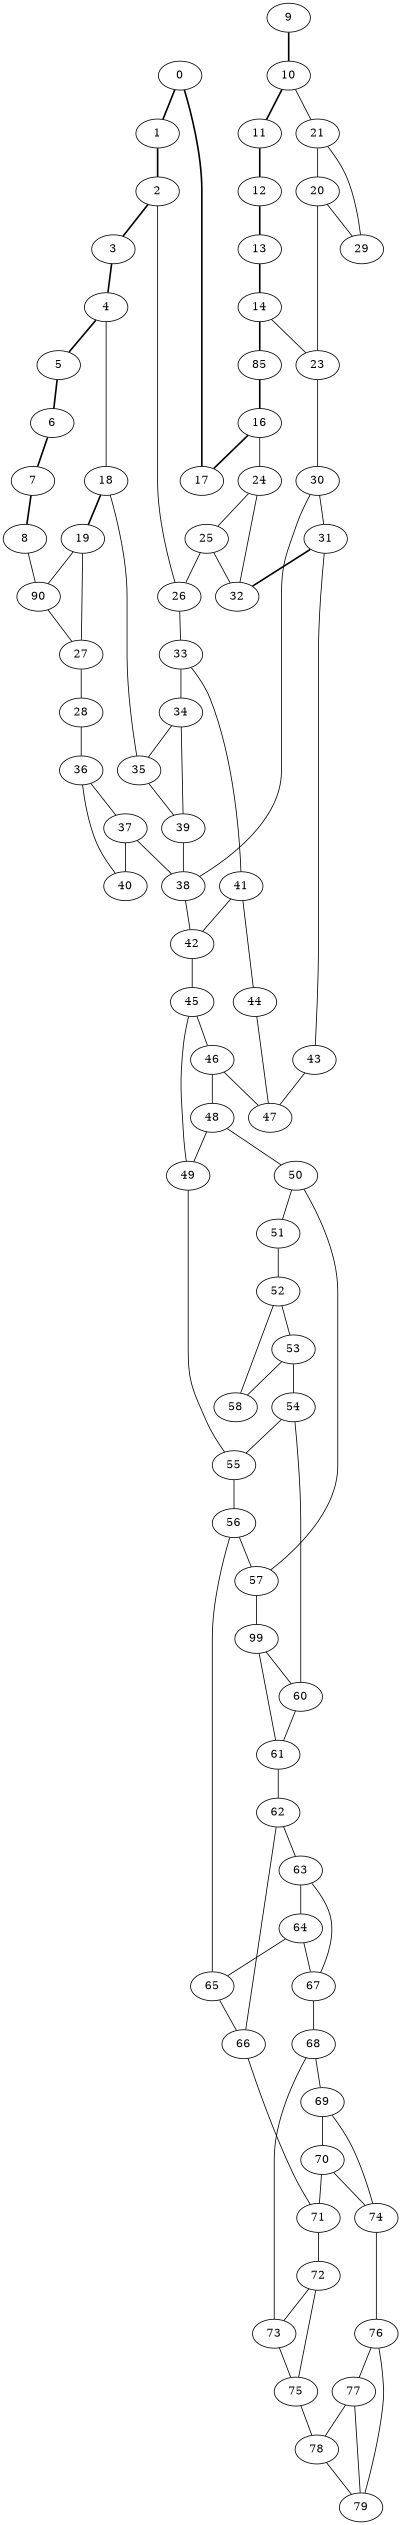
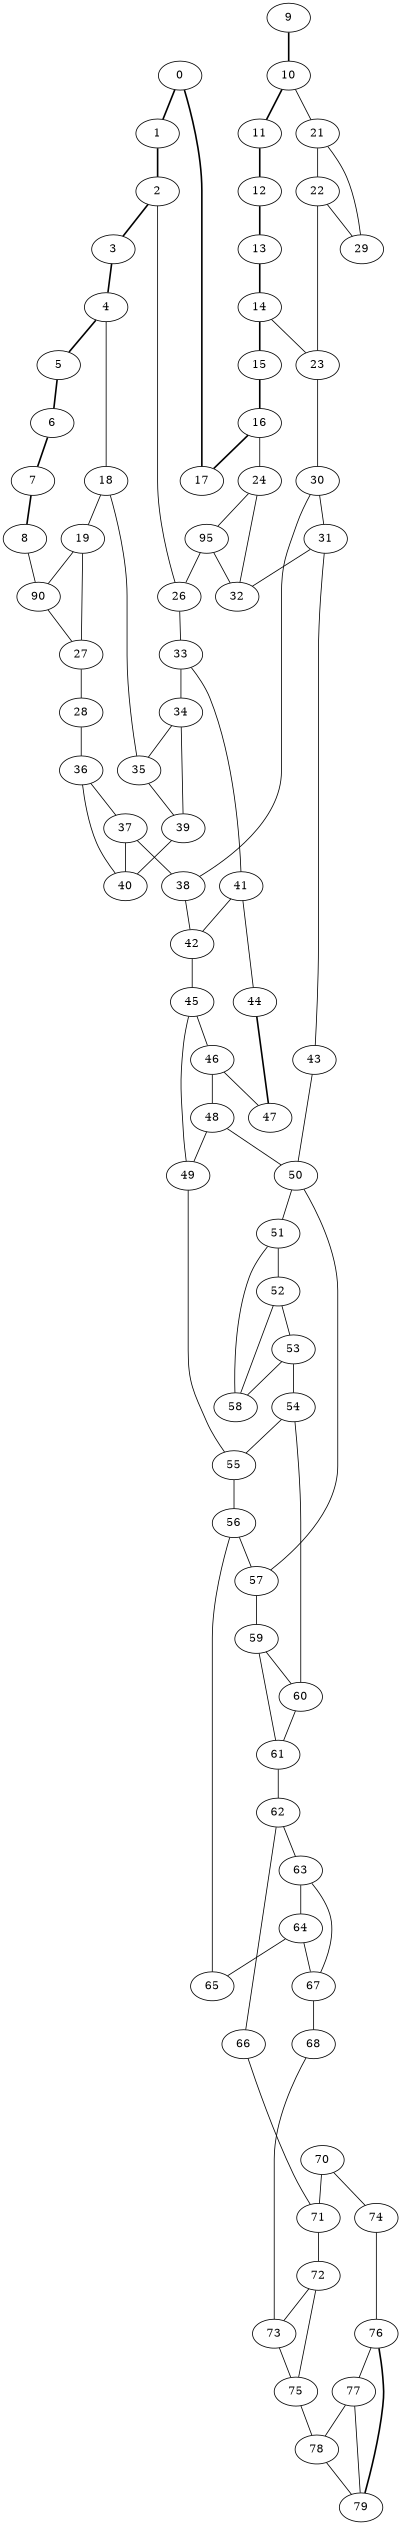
node "20": label "20" -> "22"
node "85": label "85" -> "15"
edge "18" -- "19": style bold -> solid
node "25": label "25" -> "95"
edge "31" -- "32": style bold -> solid
edge "39" -- "38": now "39" -- "40"
edge "44" -- "47": style solid -> bold
edge "43" -- "47": now "43" -- "50"
edge "51" -- "58": added
node "99": label "99" -> "59"
edge "65" -- "66": removed
node "69": removed
edge "76" -- "79": style solid -> bold
